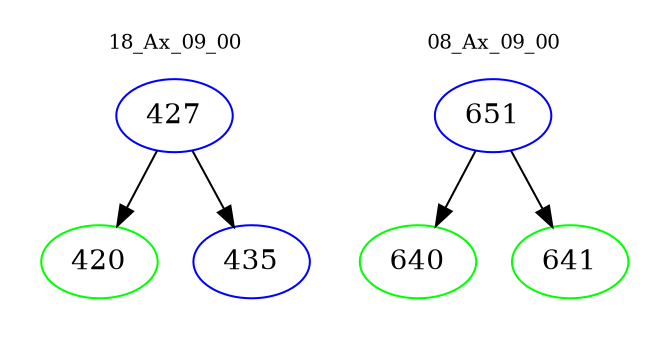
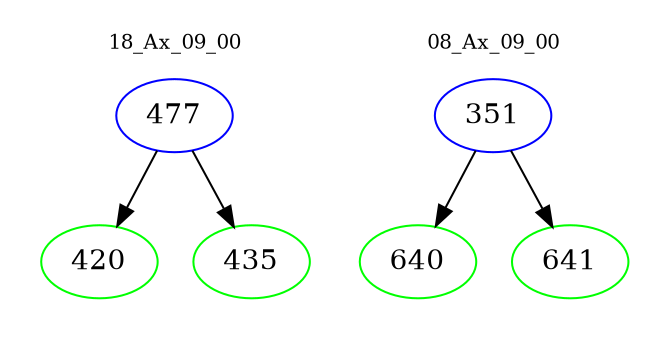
node "427": label "427" -> "477"
node "651": label "651" -> "351"
node "435": color blue -> green
